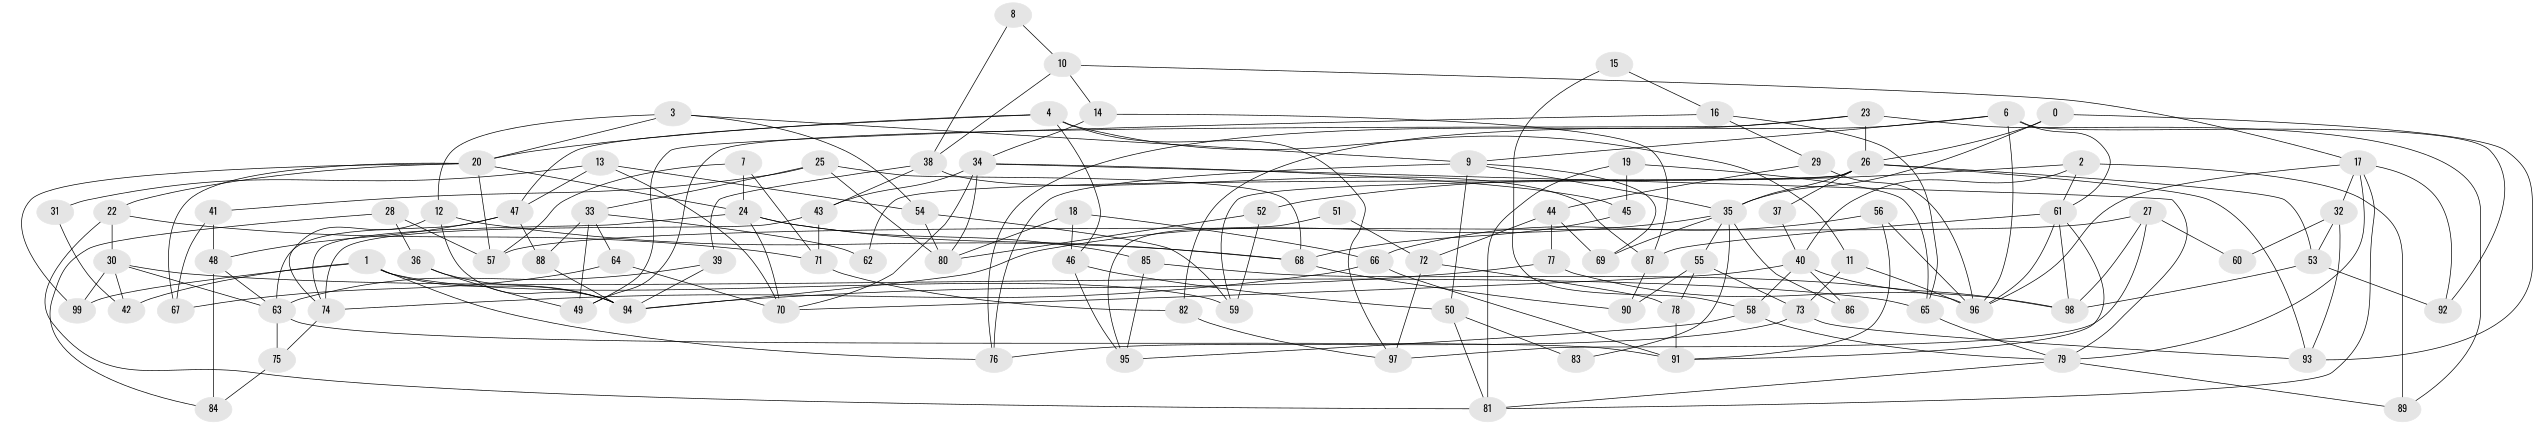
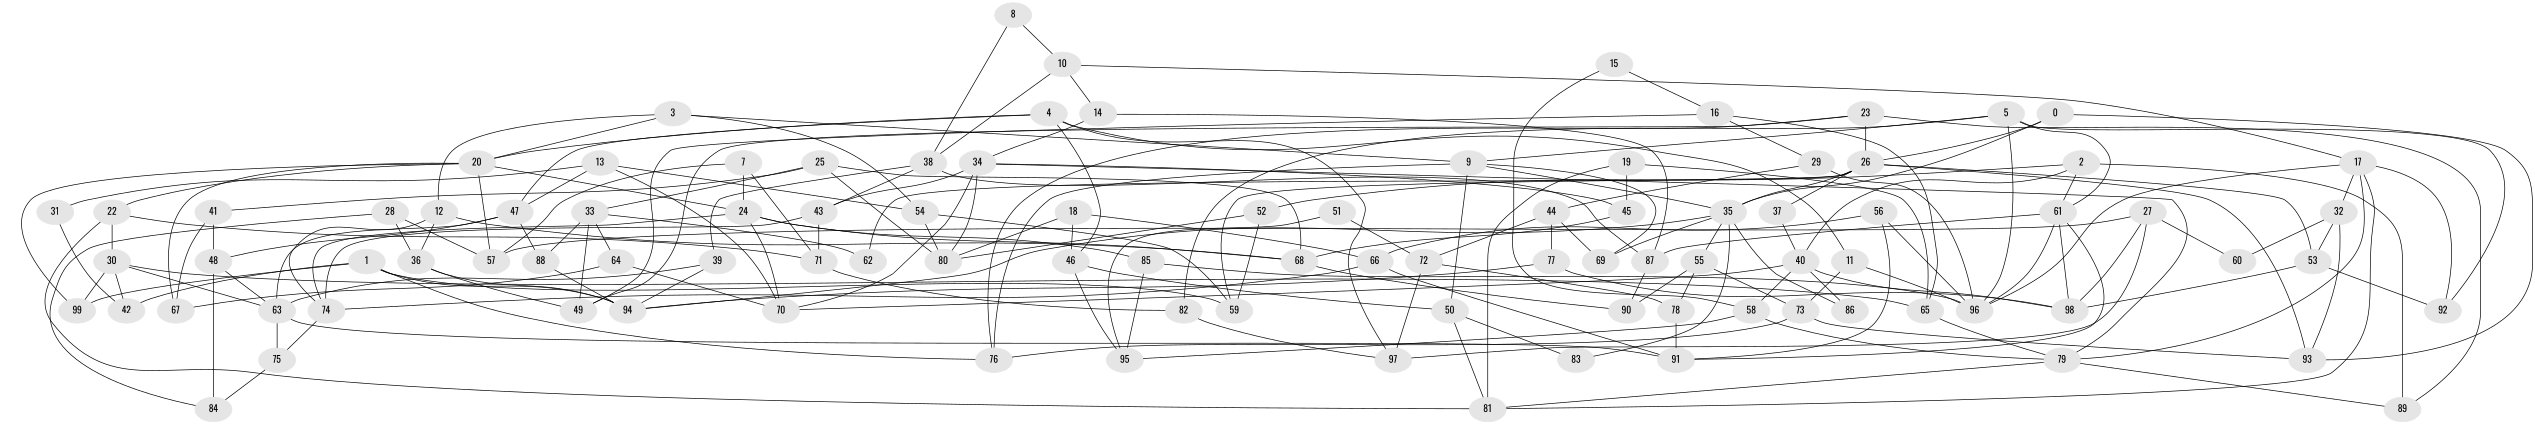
node "6": label "6" -> "5"
edge "12" -- "94": now "12" -- "36"
